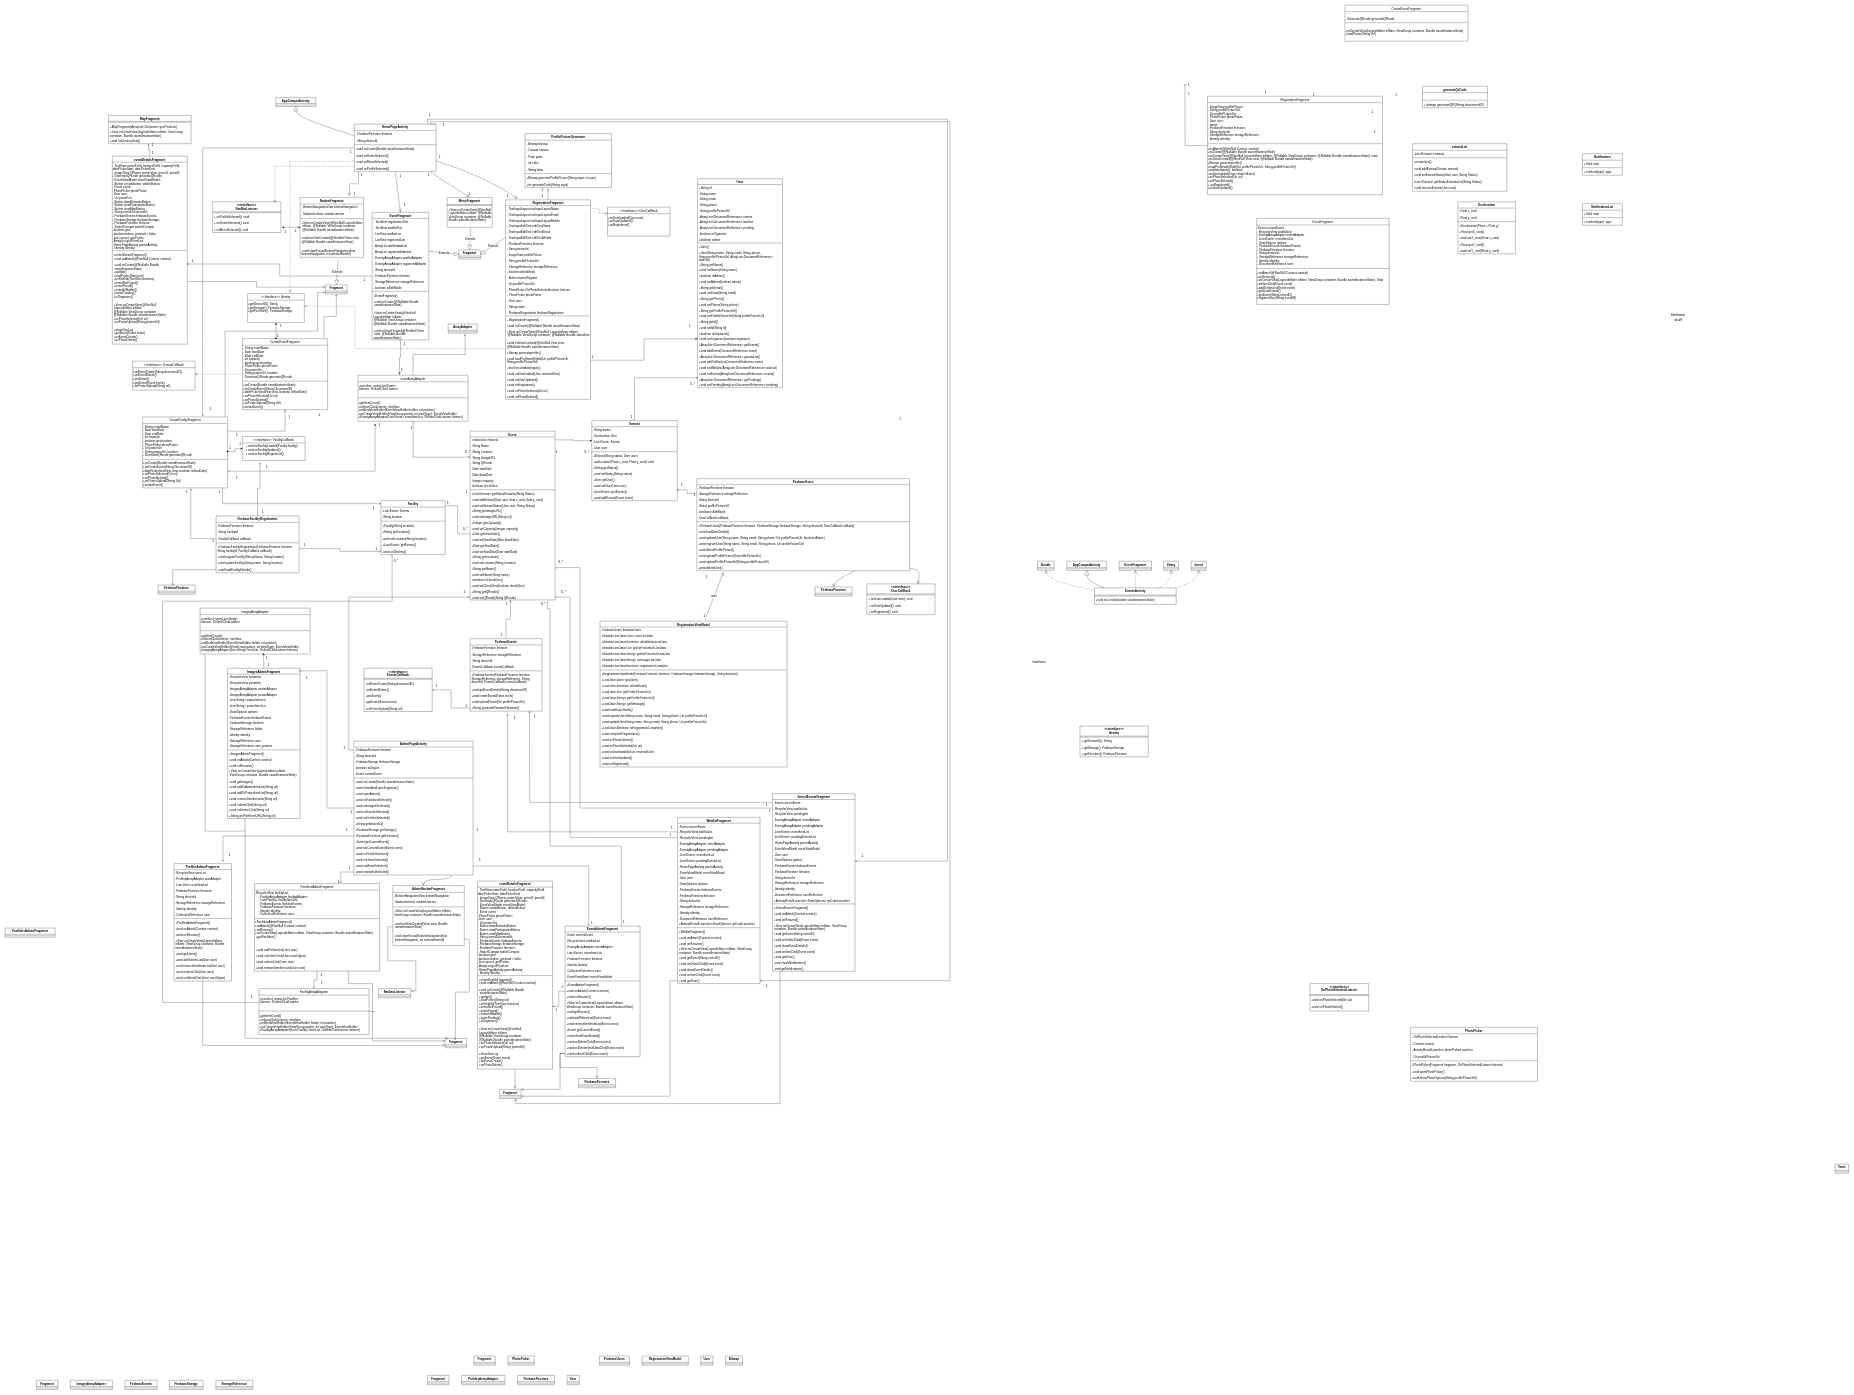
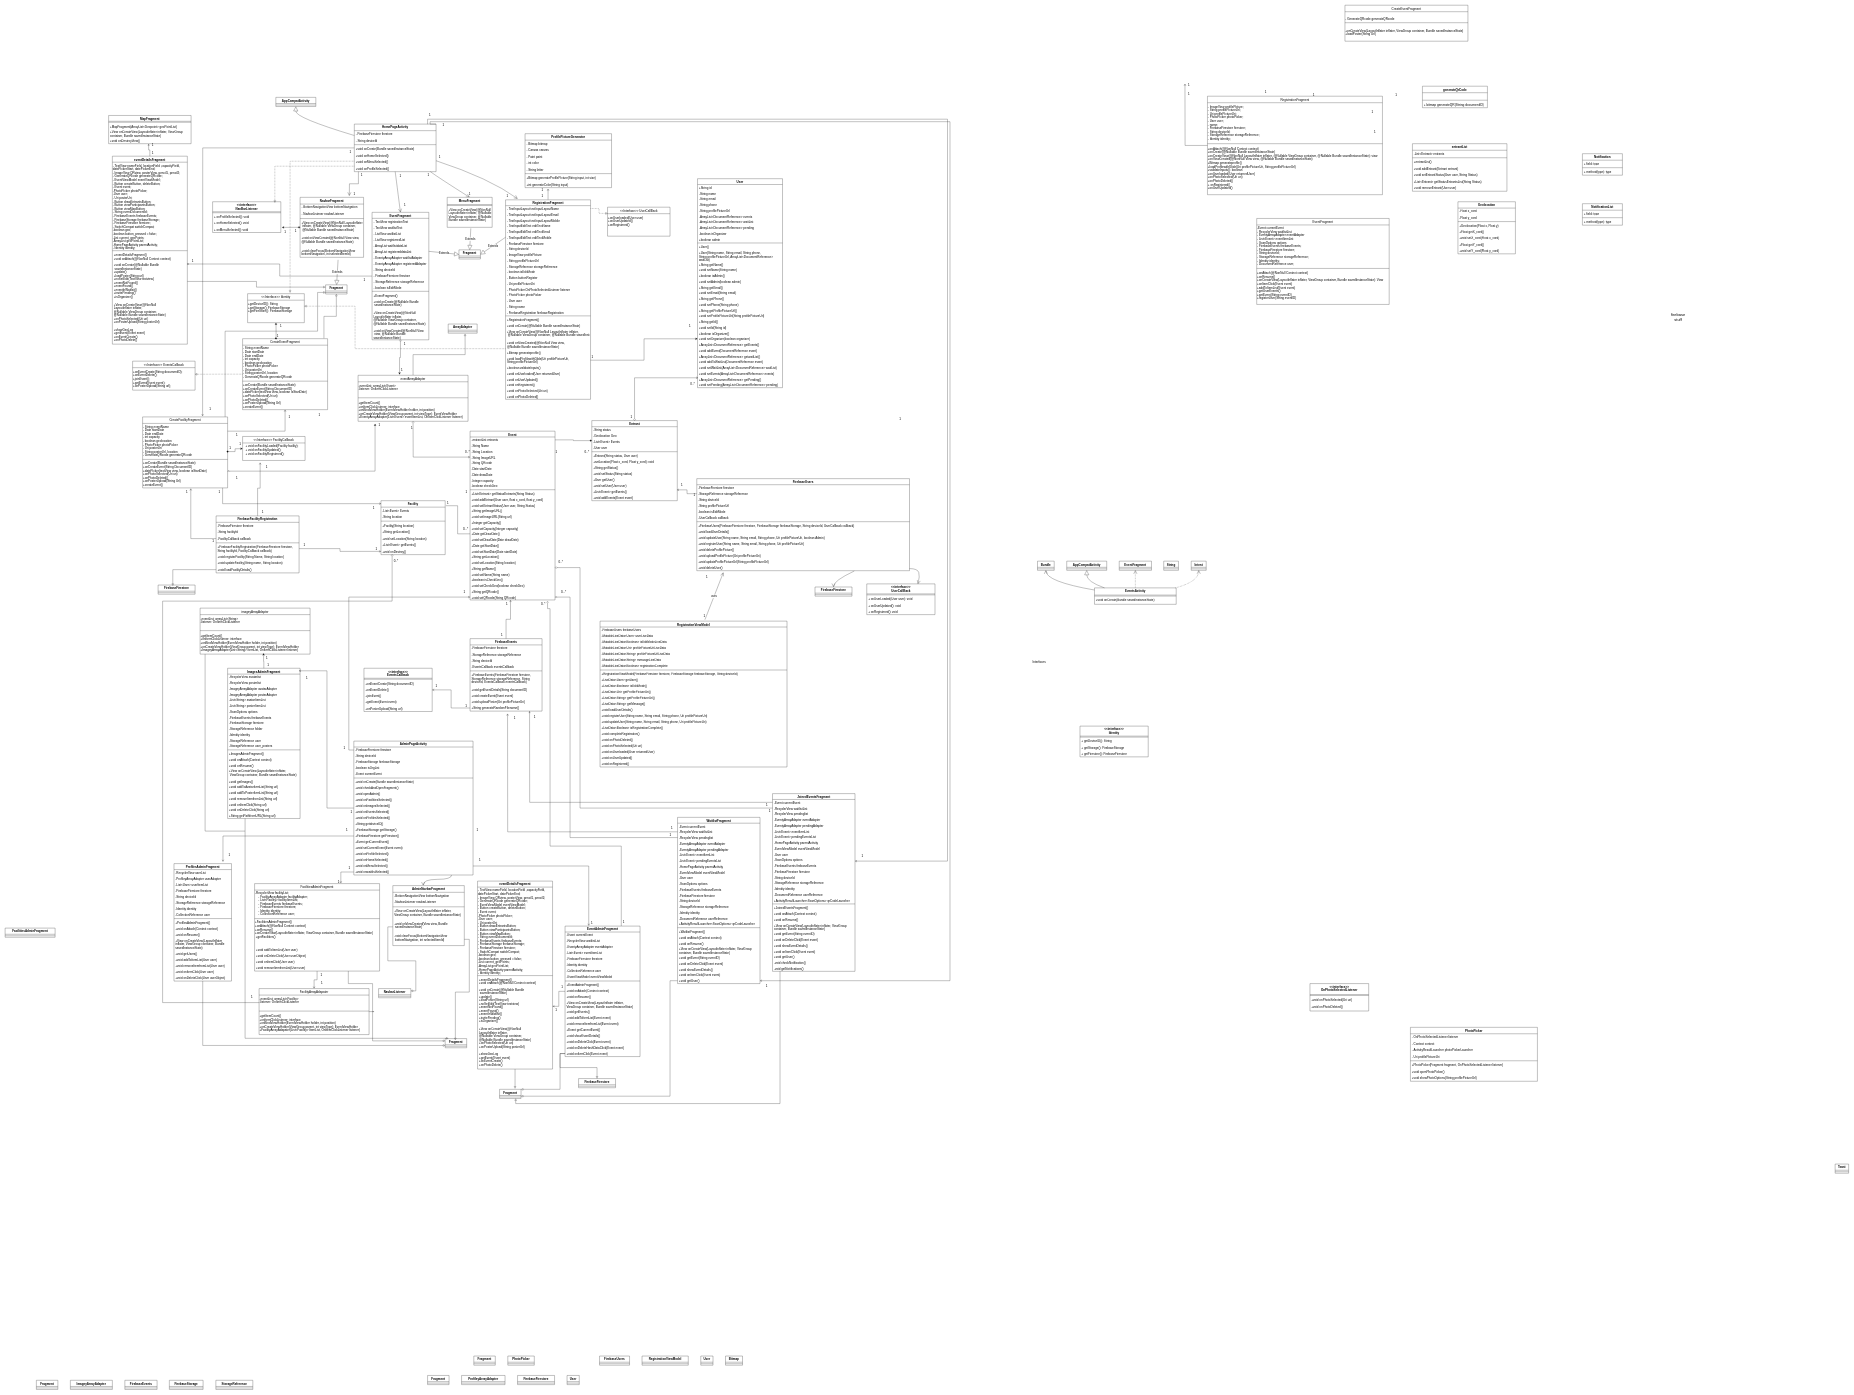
edge "EventsActivity" -> "String": removed
edge "EventsActivity" -> "Bundle": style dashed -> solid
